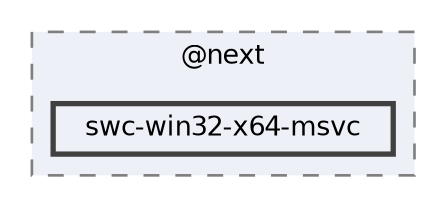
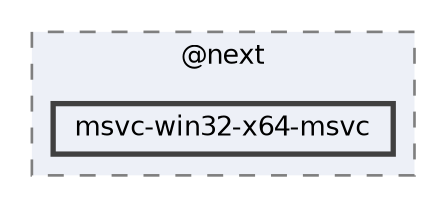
node "swc-win32-x64-msvc": label "swc-win32-x64-msvc" -> "msvc-win32-x64-msvc"
